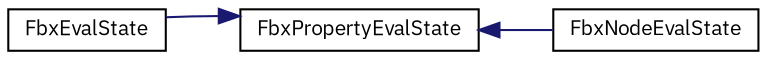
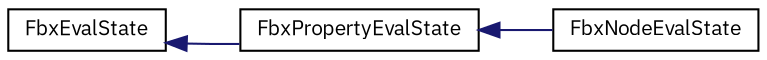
edge "FbxEvalState" -> "FbxPropertyEvalState": reversed
